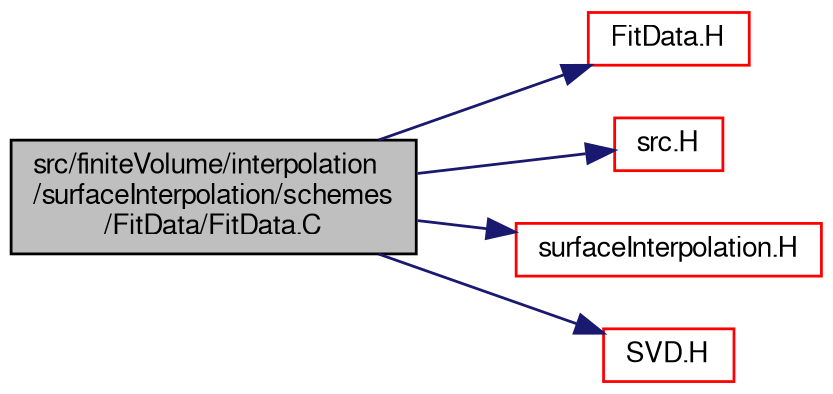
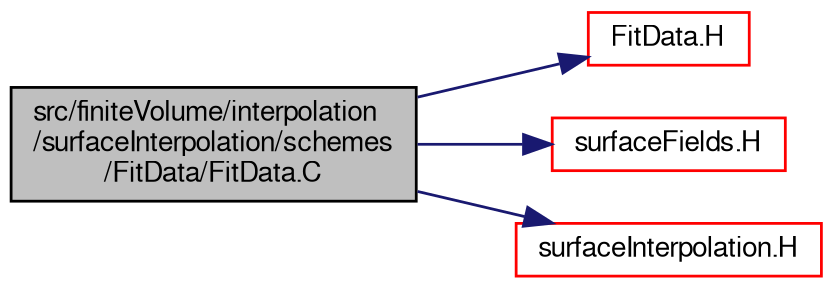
node "src.H": label "src.H" -> "surfaceFields.H"
node "SVD.H": removed
